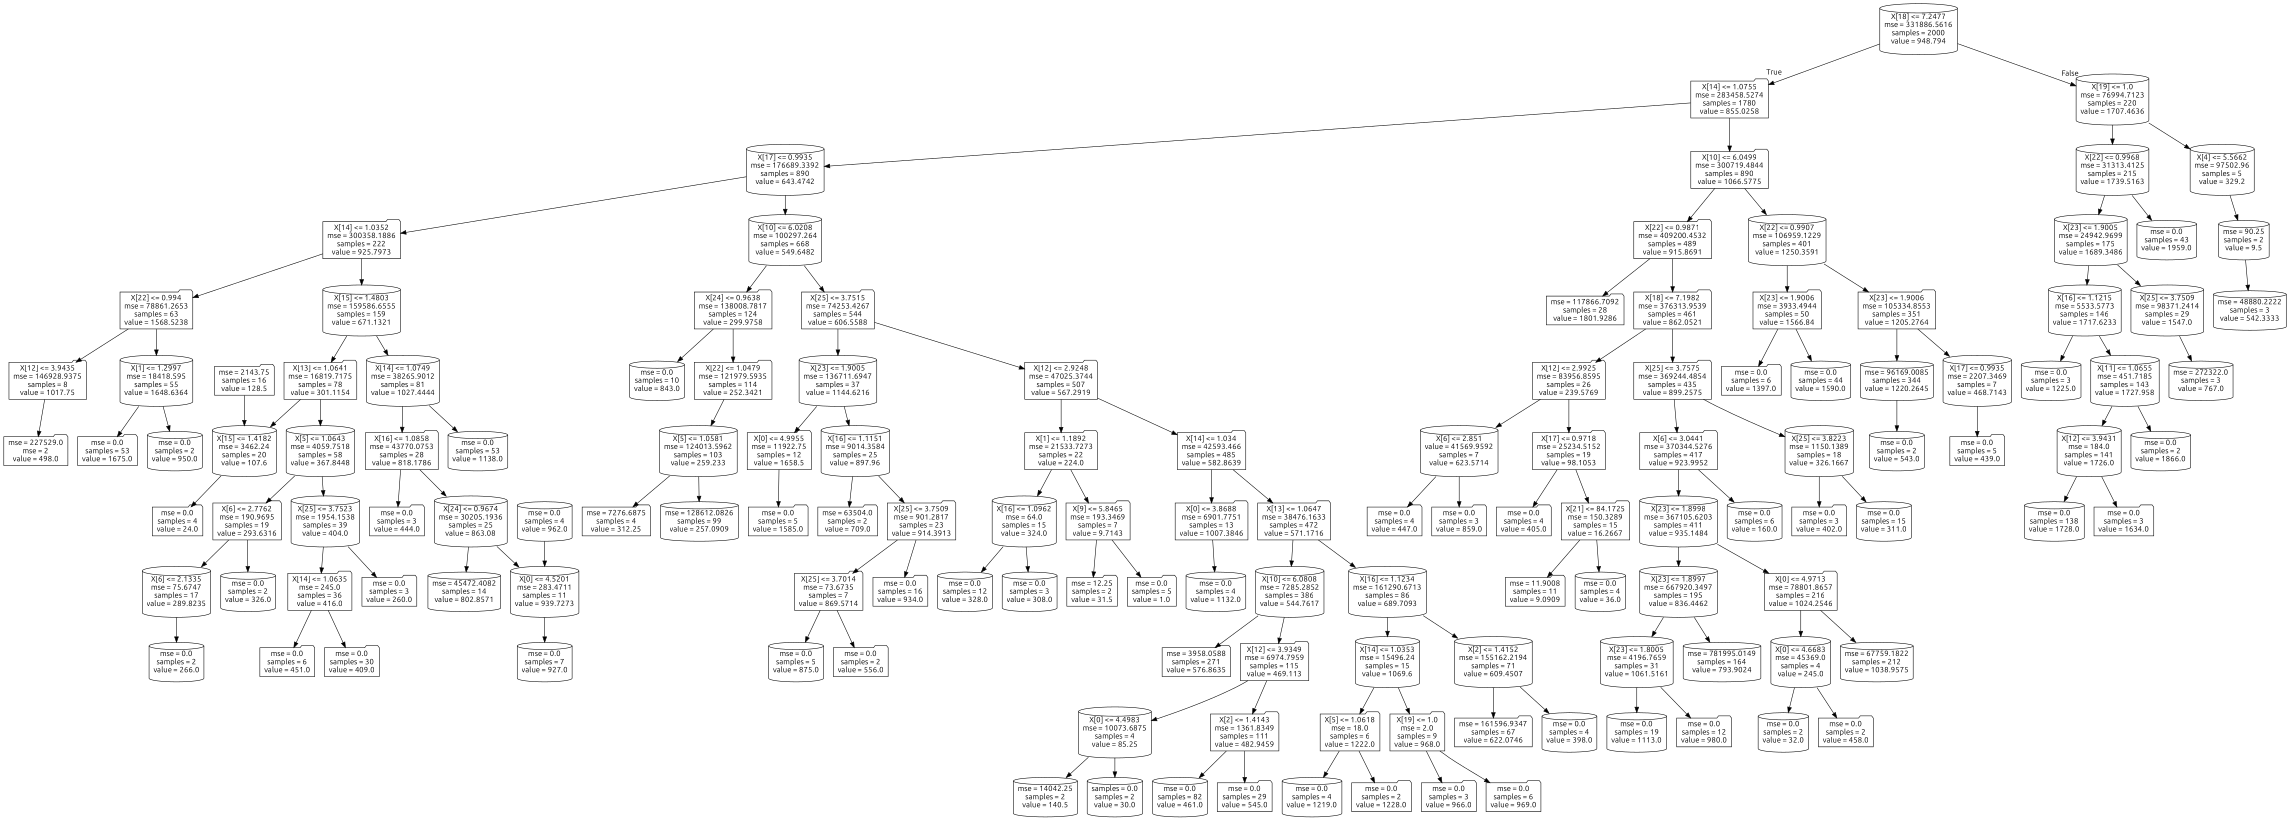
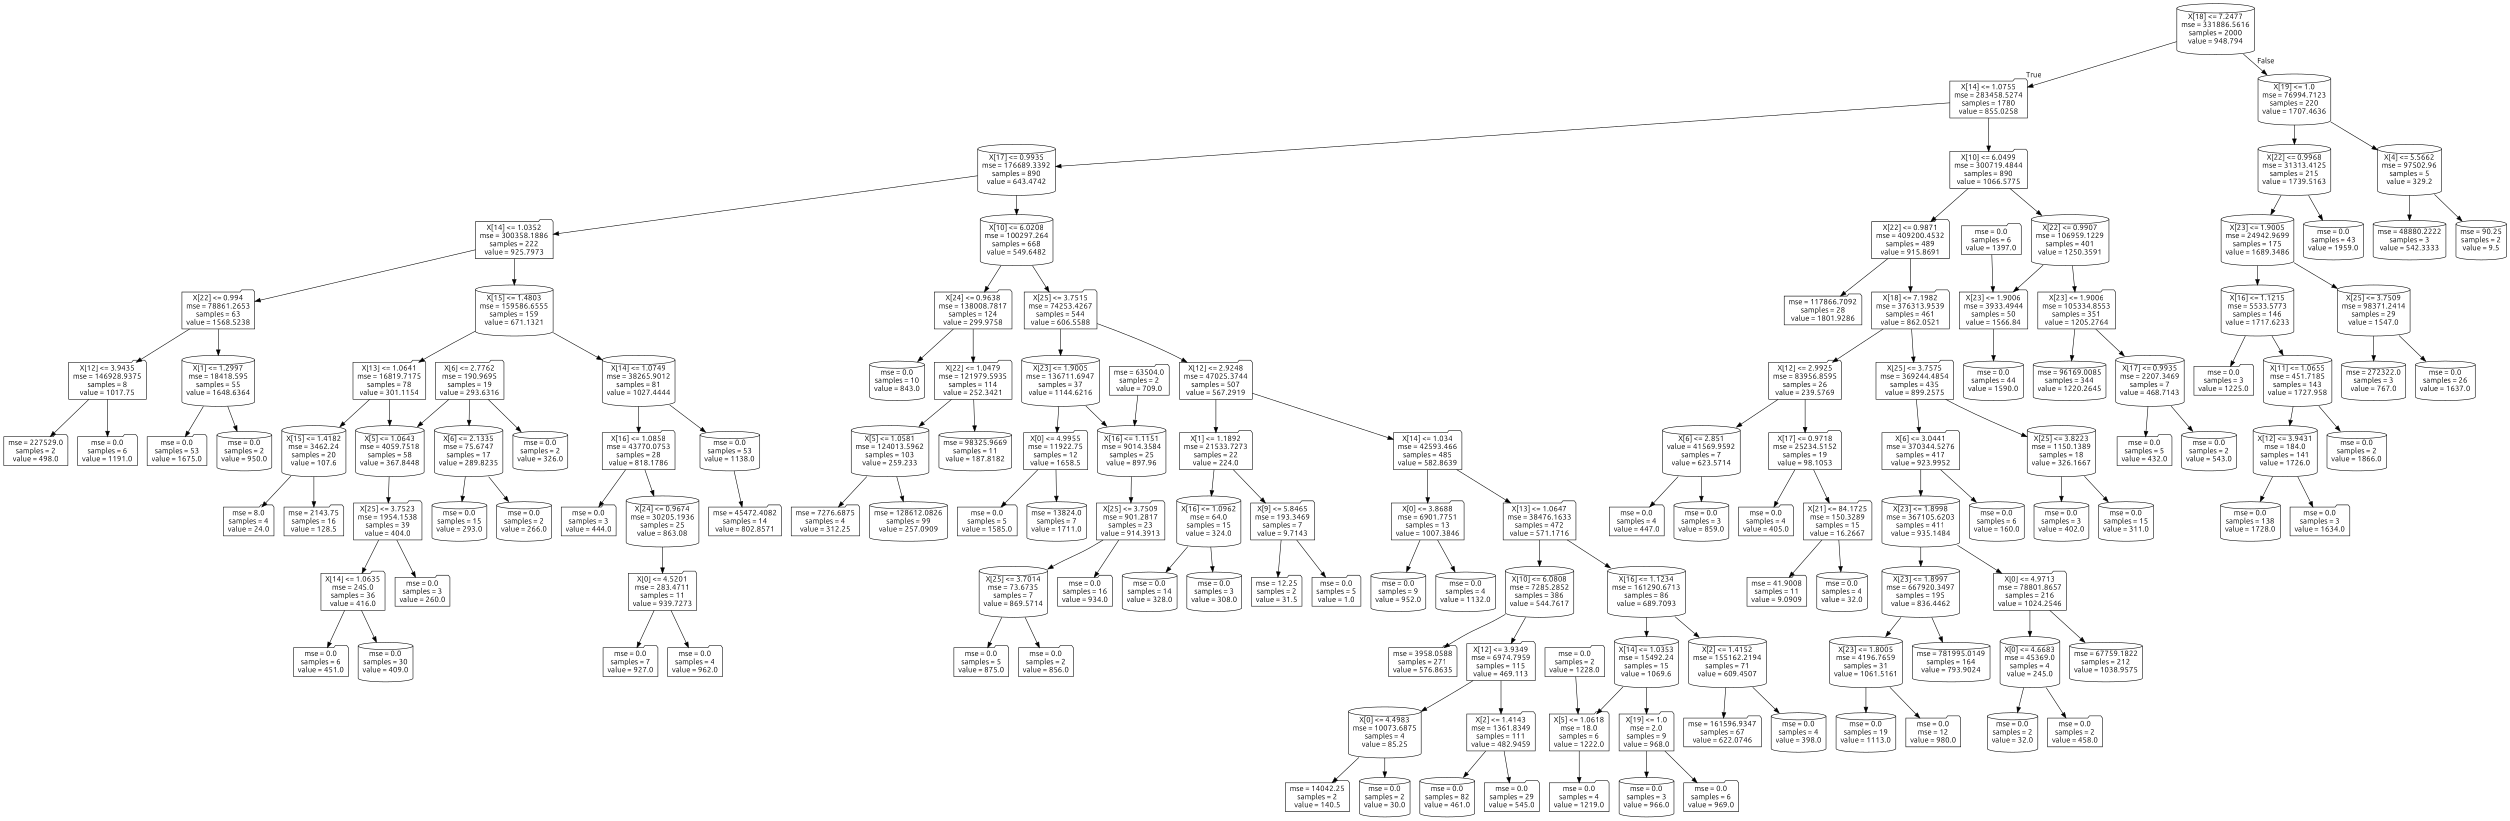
edge "mse = 90.25 samples = 2 value = 9.5" -> "mse = 48880.2222 samples = 3 value = 542.3333": now "X[4] <= 5.5662 mse = 97502.96 samples = 5 value = 329.2" -> "mse = 48880.2222 samples = 3 value = 542.3333"
edge "X[23] <= 1.9006 mse = 3933.4944 samples = 50 value = 1566.84" -> "mse = 0.0 samples = 6 value = 1397.0": reversed
node "mse = 0.0 samples = 3 value = 1225.0": shape cylinder -> folder
node "mse = 0.0 samples = 26 value = 1637.0": added
edge "mse = 2143.75 samples = 16 value = 128.5" -> "X[15] <= 1.4182 mse = 3462.24 samples = 20 value = 107.6": reversed
edge "mse = 96169.0085 samples = 344 value = 1220.2645" -> "mse = 0.0 samples = 2 value = 543.0": now "X[17] <= 0.9935 mse = 2207.3469 samples = 7 value = 468.7143" -> "mse = 0.0 samples = 2 value = 543.0"
node "mse = 227529.0 mse = 2 value = 498.0": label "mse = 227529.0 mse = 2 value = 498.0" -> "mse = 227529.0 samples = 2 value = 498.0"
node "mse = 0.0 samples = 6 value = 1191.0": added
node "mse = 98325.9669 samples = 11 value = 187.8182": added
node "mse = 0.0 samples = 5 value = 439.0": label "mse = 0.0 samples = 5 value = 439.0" -> "mse = 0.0 samples = 5 value = 432.0"
edge "X[5] <= 1.0643 mse = 4059.7518 samples = 58 value = 367.8448" -> "X[6] <= 2.7762 mse = 190.9695 samples = 19 value = 293.6316": reversed
edge "X[16] <= 1.1151 mse = 9014.3584 samples = 25 value = 897.96" -> "mse = 63504.0 samples = 2 value = 709.0": reversed
node "mse = 0.0 samples = 4 value = 24.0": label "mse = 0.0 samples = 4 value = 24.0" -> "mse = 8.0 samples = 4 value = 24.0"
node "X[25] <= 3.7523 mse = 1954.1538 samples = 39 value = 404.0": shape cylinder -> folder
node "mse = 0.0 samples = 15 value = 293.0": added
node "mse = 0.0 samples = 4 value = 962.0": shape cylinder -> folder
node "mse = 13824.0 samples = 7 value = 1711.0": added
node "mse = 0.0 samples = 3 value = 859.0": shape folder -> cylinder
node "mse = 0.0 samples = 3 value = 402.0": shape folder -> cylinder
edge "mse = 0.0 samples = 4 value = 962.0" -> "X[0] <= 4.5201 mse = 283.4711 samples = 11 value = 939.7273": reversed
edge "X[24] <= 0.9674 mse = 30205.1936 samples = 25 value = 863.08" -> "mse = 45472.4082 samples = 14 value = 802.8571": now "mse = 0.0 samples = 53 value = 1138.0" -> "mse = 45472.4082 samples = 14 value = 802.8571"
node "mse = 45472.4082 samples = 14 value = 802.8571": shape cylinder -> folder
node "X[0] <= 4.5201 mse = 283.4711 samples = 11 value = 939.7273": shape cylinder -> folder
node "X[25] <= 3.7014 mse = 73.6735 samples = 7 value = 869.5714": shape folder -> cylinder
node "mse = 0.0 samples = 12 value = 328.0": label "mse = 0.0 samples = 12 value = 328.0" -> "mse = 0.0 samples = 14 value = 328.0"
node "mse = 0.0 samples = 9 value = 952.0": added
node "mse = 11.9008 samples = 11 value = 9.0909": label "mse = 11.9008 samples = 11 value = 9.0909" -> "mse = 41.9008 samples = 11 value = 9.0909"
node "mse = 0.0 samples = 4 value = 36.0": label "mse = 0.0 samples = 4 value = 36.0" -> "mse = 0.0 samples = 4 value = 32.0"
node "mse = 0.0 samples = 30 value = 409.0": shape folder -> cylinder
node "mse = 0.0 samples = 7 value = 927.0": shape cylinder -> folder
node "mse = 0.0 samples = 5 value = 875.0": shape cylinder -> folder
node "mse = 0.0 samples = 2 value = 556.0": label "mse = 0.0 samples = 2 value = 556.0" -> "mse = 0.0 samples = 2 value = 856.0"
node "X[14] <= 1.0353 mse = 15496.24 samples = 15 value = 1069.6": label "X[14] <= 1.0353 mse = 15496.24 samples = 15 value = 1069.6" -> "X[14] <= 1.0353 mse = 15492.24 samples = 15 value = 1069.6"
node "mse = 0.0 samples = 12 value = 980.0": label "mse = 0.0 samples = 12 value = 980.0" -> "mse = 0.0 mse = 12 value = 980.0"
edge "X[5] <= 1.0618 mse = 18.0 samples = 6 value = 1222.0" -> "mse = 0.0 samples = 2 value = 1228.0": reversed
node "mse = 14042.25 samples = 2 value = 140.5": shape cylinder -> folder
node "samples = 0.0 samples = 2 value = 30.0": label "samples = 0.0 samples = 2 value = 30.0" -> "mse = 0.0 samples = 2 value = 30.0"
node "mse = 0.0 samples = 4 value = 1219.0": shape cylinder -> folder
node "mse = 0.0 samples = 3 value = 966.0": shape folder -> cylinder
